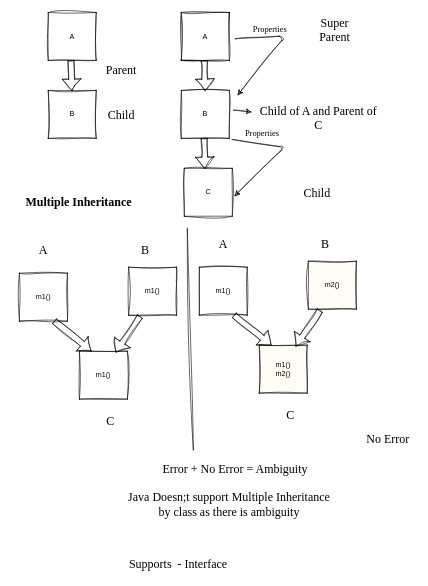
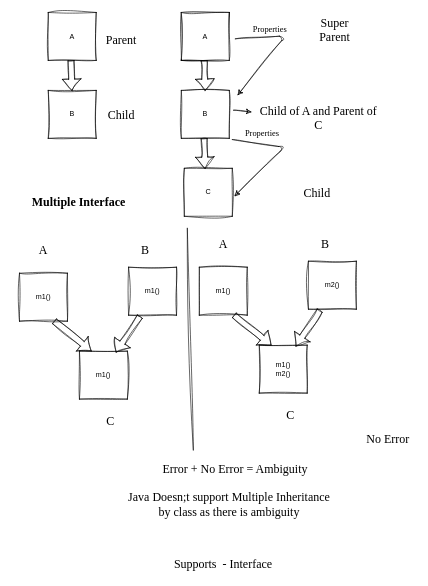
node "Parent": moved (122, 69) -> (122, 39)
node "Multiple Inheritance": label "Multiple Inheritance" -> "Multiple Interface"
node "m2()": fillcolor #fff2cc -> #ffffff
node "m1() m2()": fillcolor #fff2cc -> #ffffff
node "Supports - Interface": moved (179, 564) -> (224, 564)
